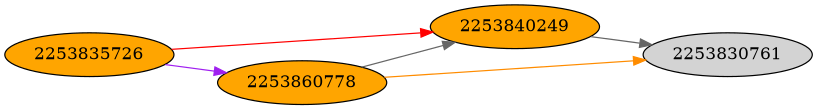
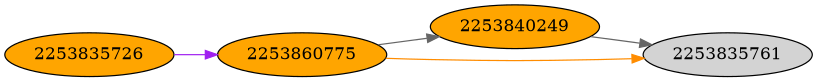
edge "2253835726" -> "2253840249": removed
node "2253830761": label "2253830761" -> "2253835761"
node "2253860778": label "2253860778" -> "2253860775"
